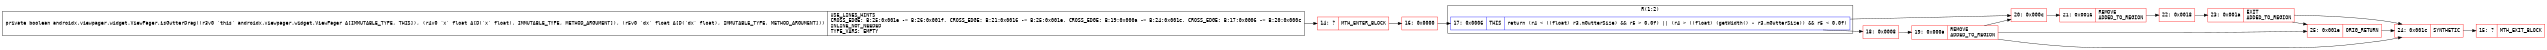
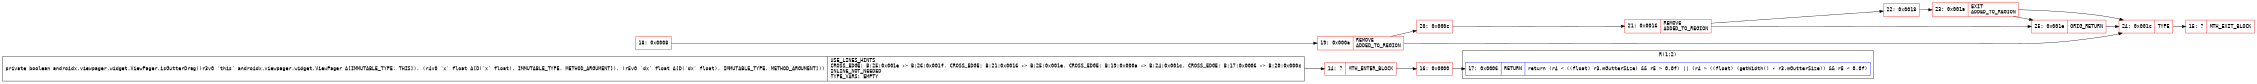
edge "17: 0x0006" -> "20: 0x000c": removed
node "17: 0x0006": text "THIS" -> "RETURN"
edge "17: 0x0006" -> "18: 0x0008": removed
node "24: 0x001c": text "SYNTHETIC" -> "TYPE"
edge "19: 0x000a" -> "25: 0x001e": now "21: 0x0016" -> "25: 0x001e"
